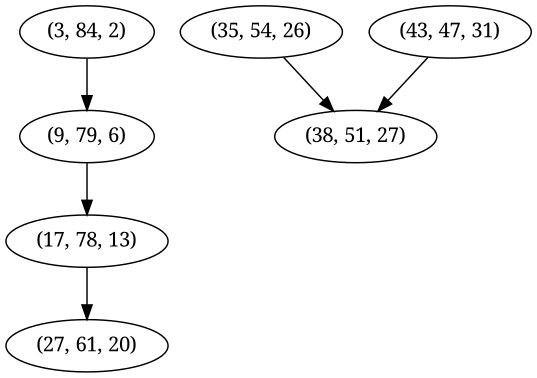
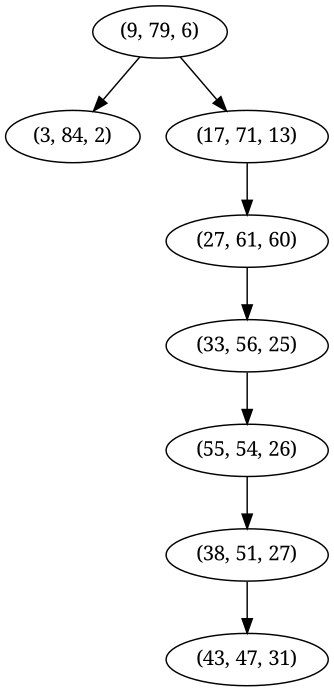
node "(35, 54, 26)": label "(35, 54, 26)" -> "(55, 54, 26)"
edge "(3, 84, 2)" -> "(9, 79, 6)": reversed
edge "(43, 47, 31)" -> "(38, 51, 27)": reversed
node "(17, 78, 13)": label "(17, 78, 13)" -> "(17, 71, 13)"
node "(27, 61, 20)": label "(27, 61, 20)" -> "(27, 61, 60)"
node "(33, 56, 25)": added
